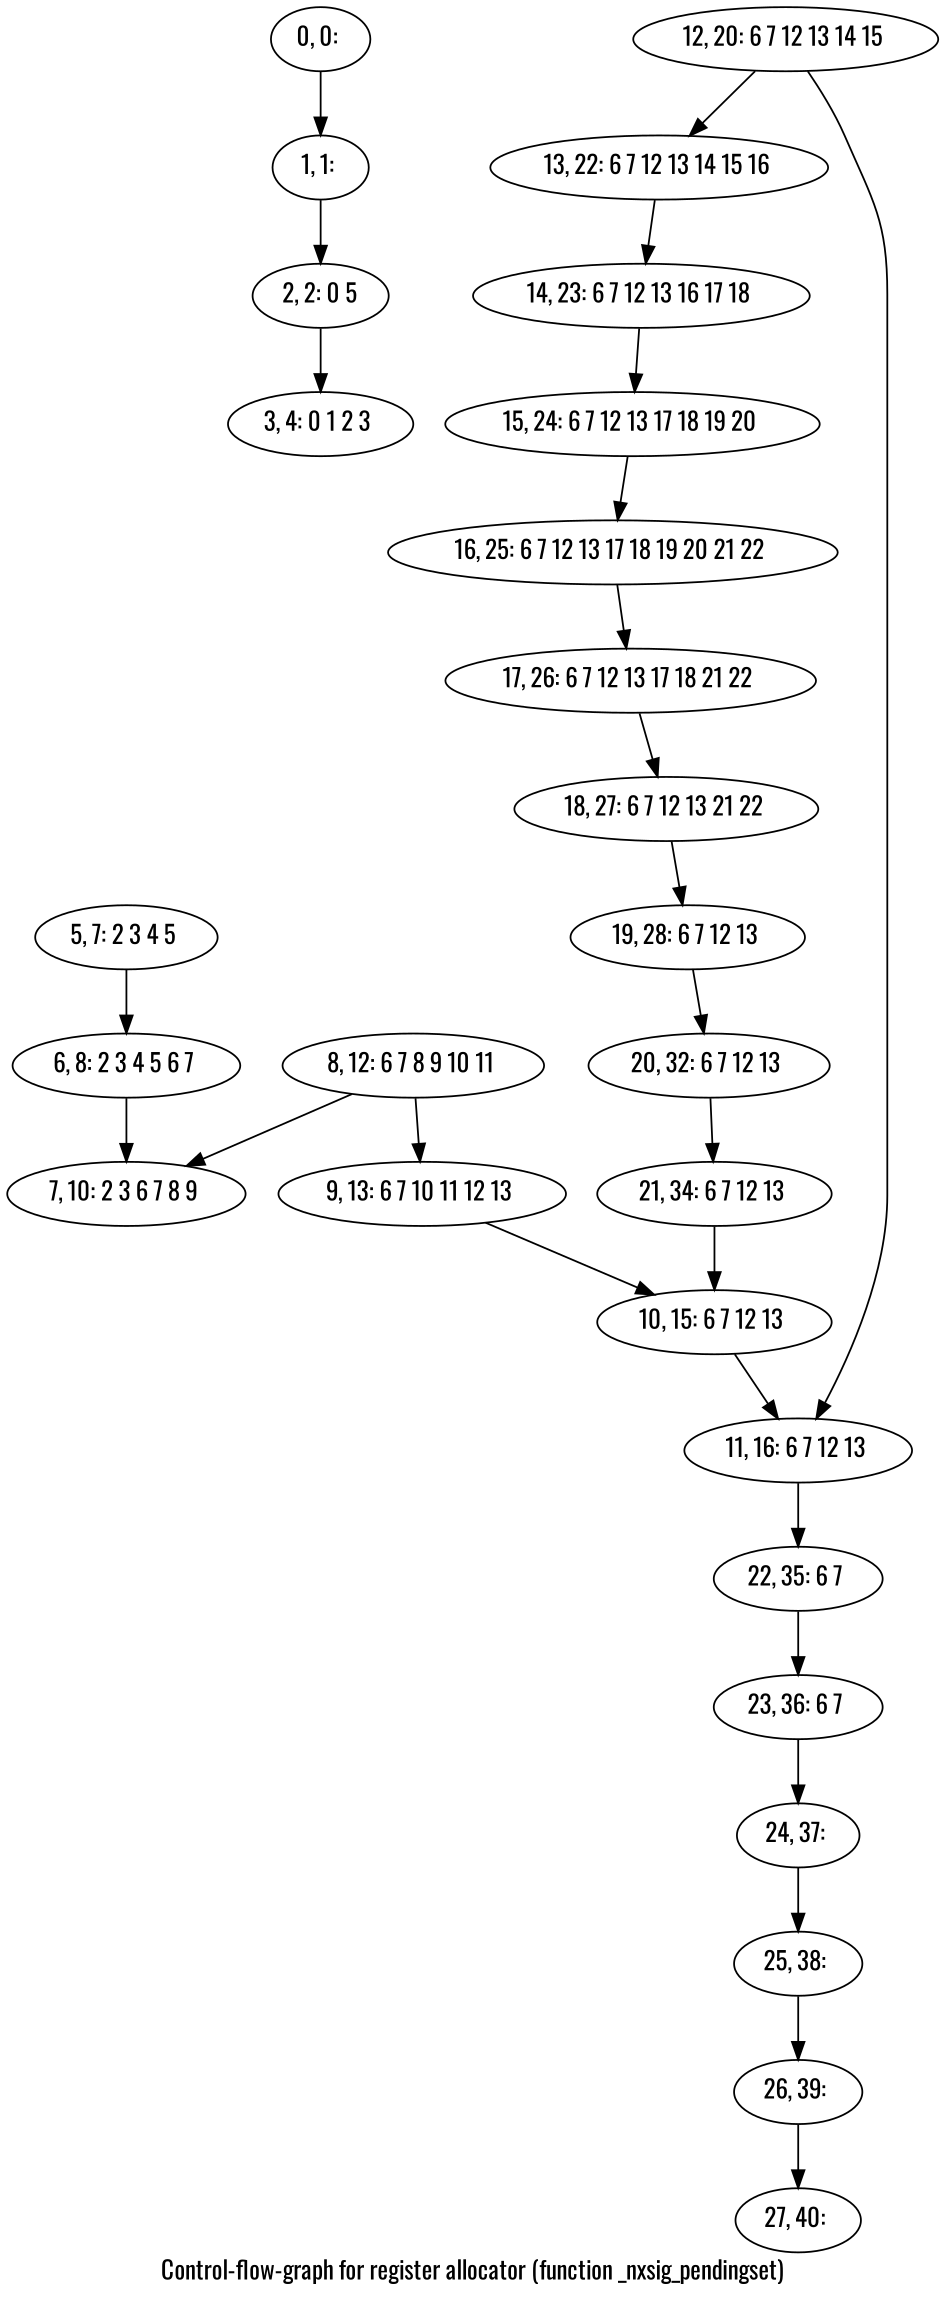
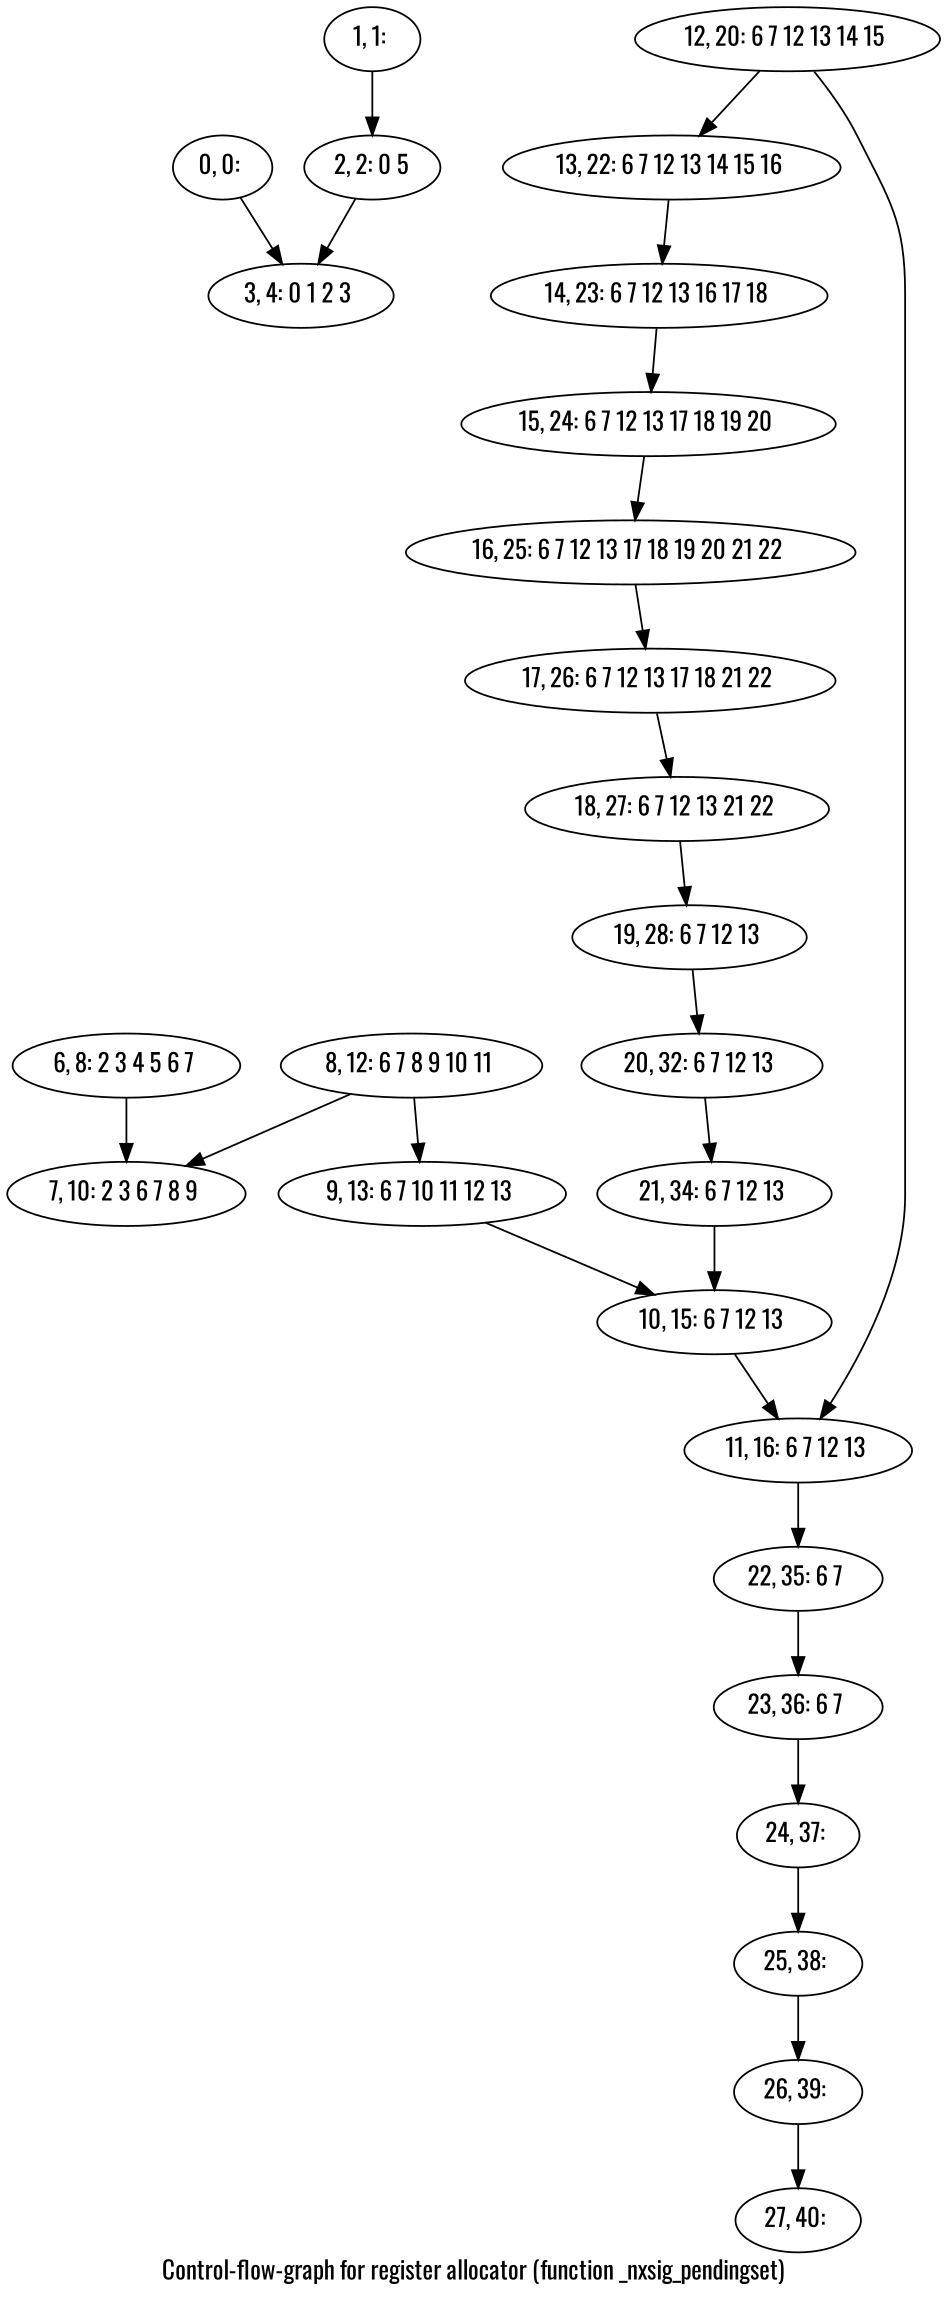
edge "0, 0:" -> "1, 1:": now "0, 0:" -> "3, 4: 0 1 2 3"
node "5, 7: 2 3 4 5": removed
